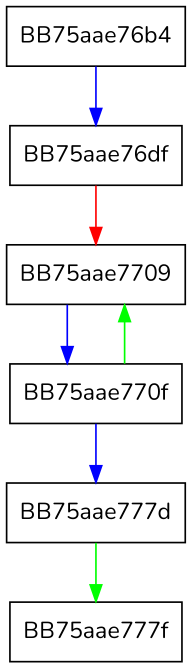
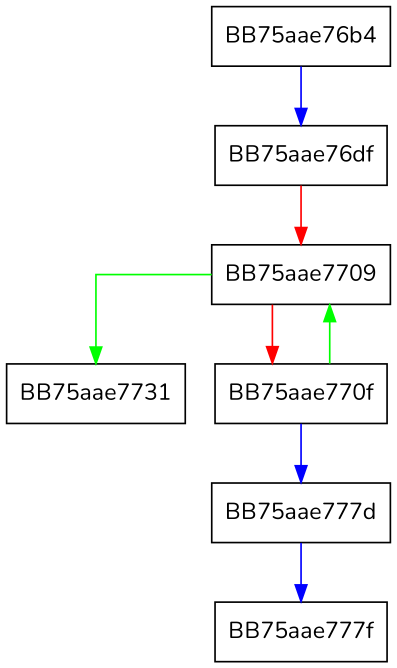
edge "BB75aae7709" -> "BB75aae770f": color blue -> red
node "BB75aae7731": added
edge "BB75aae777d" -> "BB75aae777f": color green -> blue
